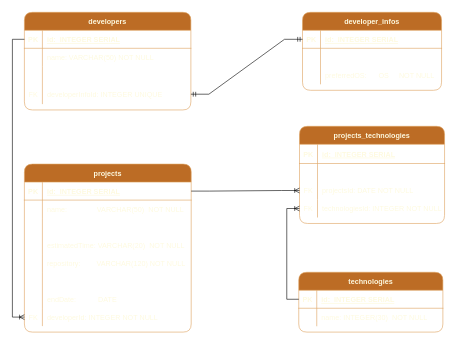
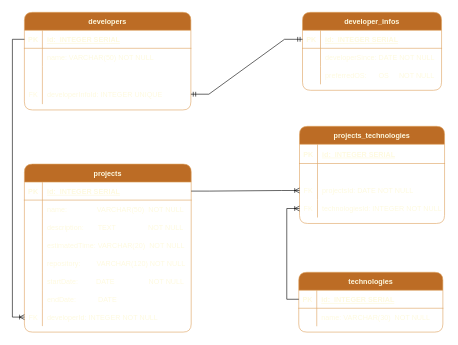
node "developerSince: DATE NOT NULL": added
node "description: TEXT NOT NULL": added
node "startDate: DATE NOT NULL": added
node "name: INTEGER(30) NOT NULL": label "name: INTEGER(30) NOT NULL" -> "name: VARCHAR(30) NOT NULL"
